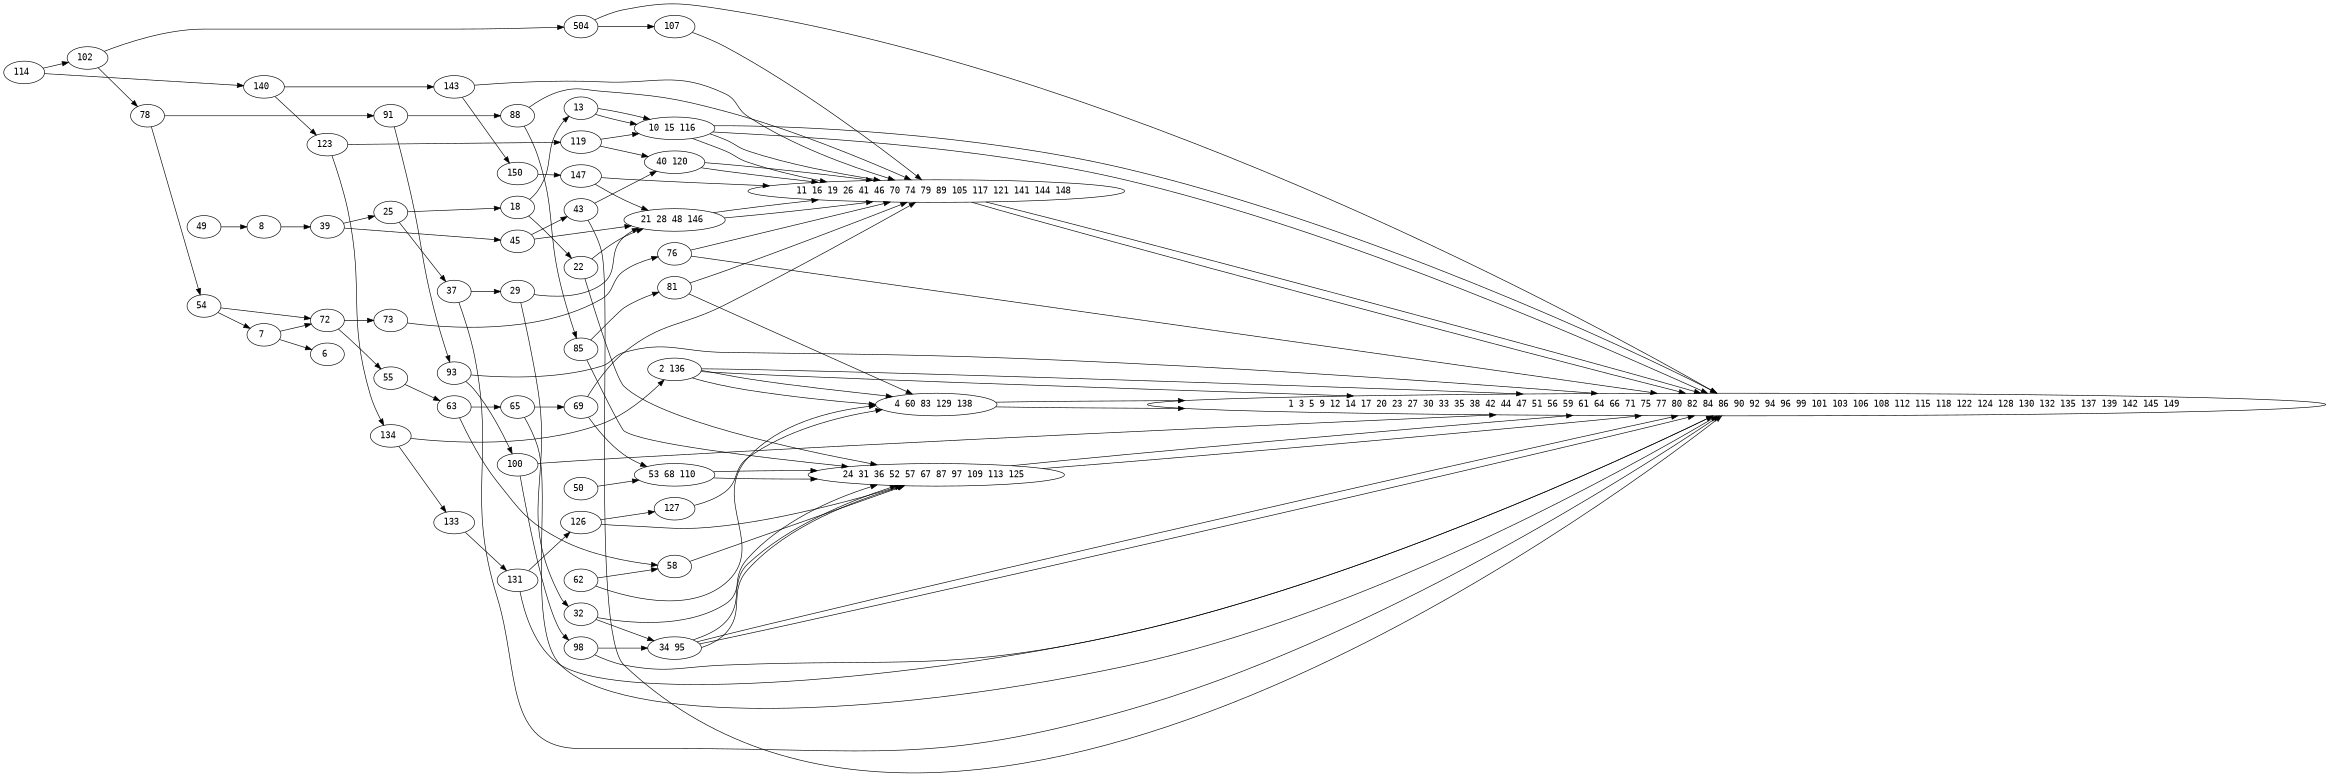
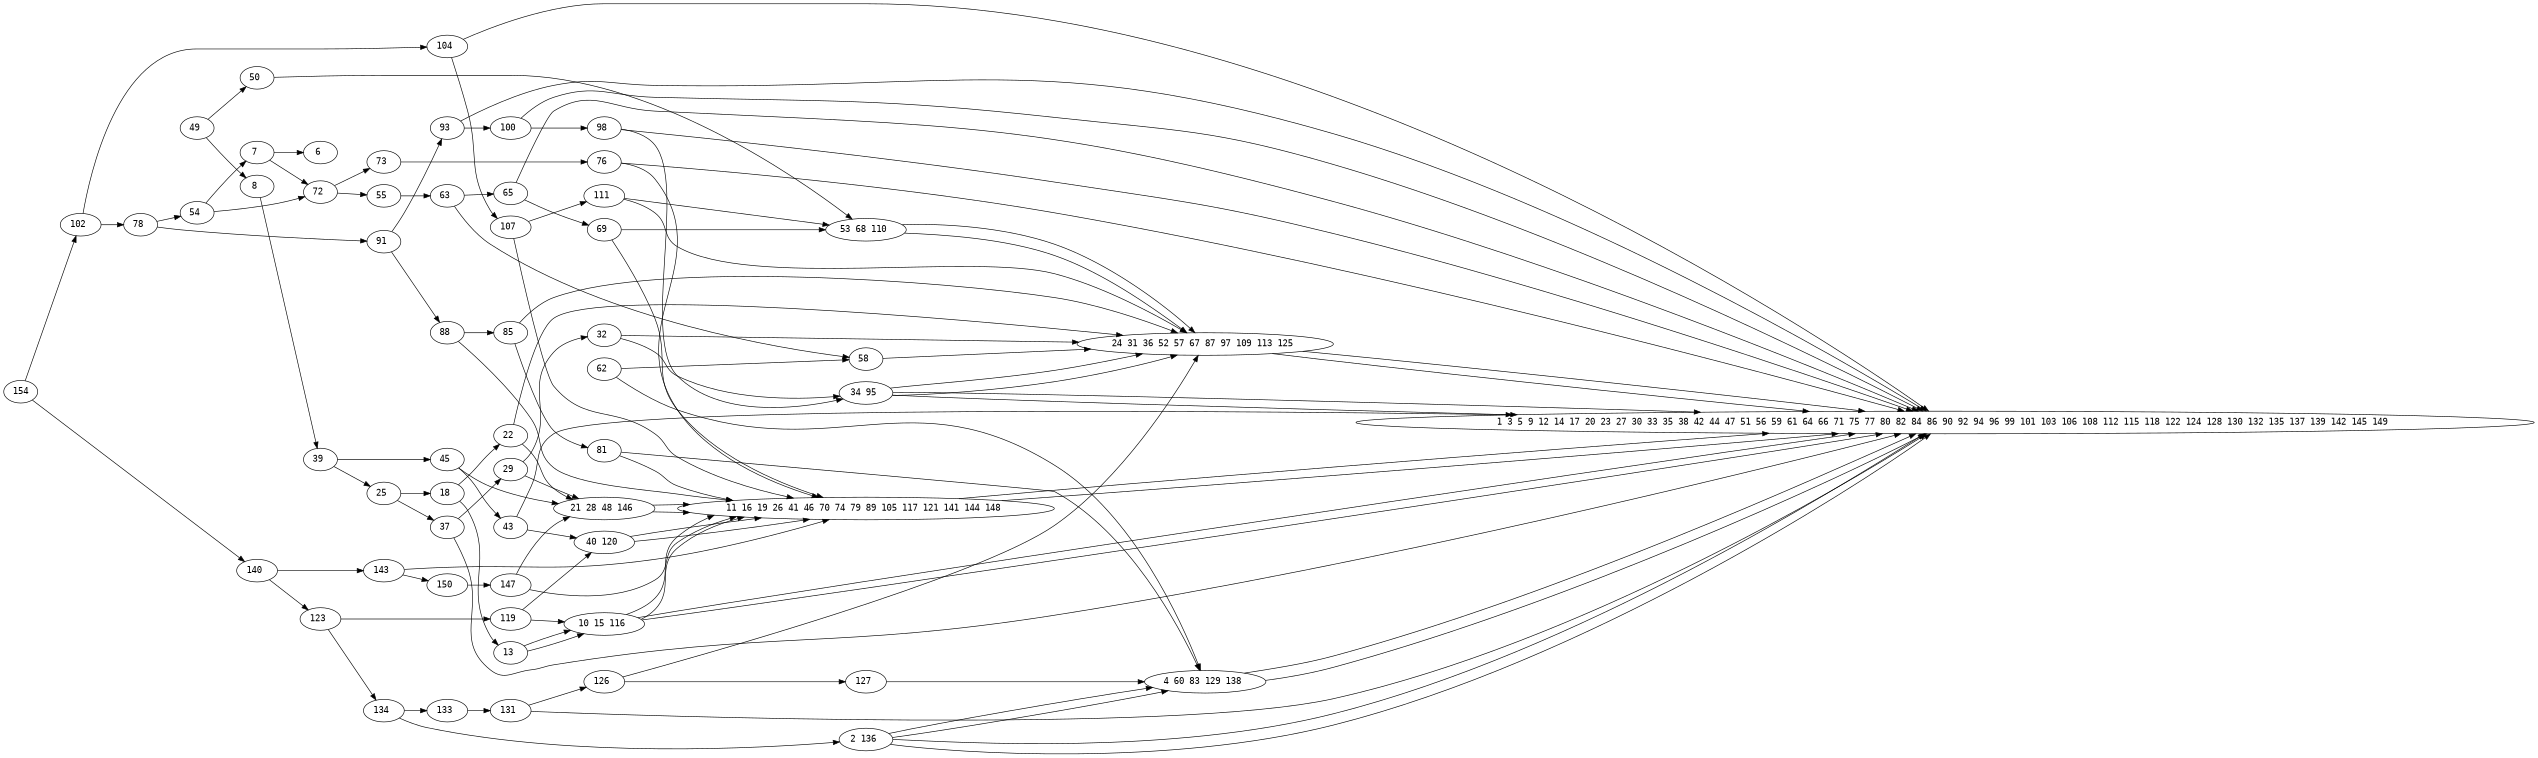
node "504": label "504" -> "104"
node "114": label "114" -> "154"
edge "49" -> "50": added
node "111": added
